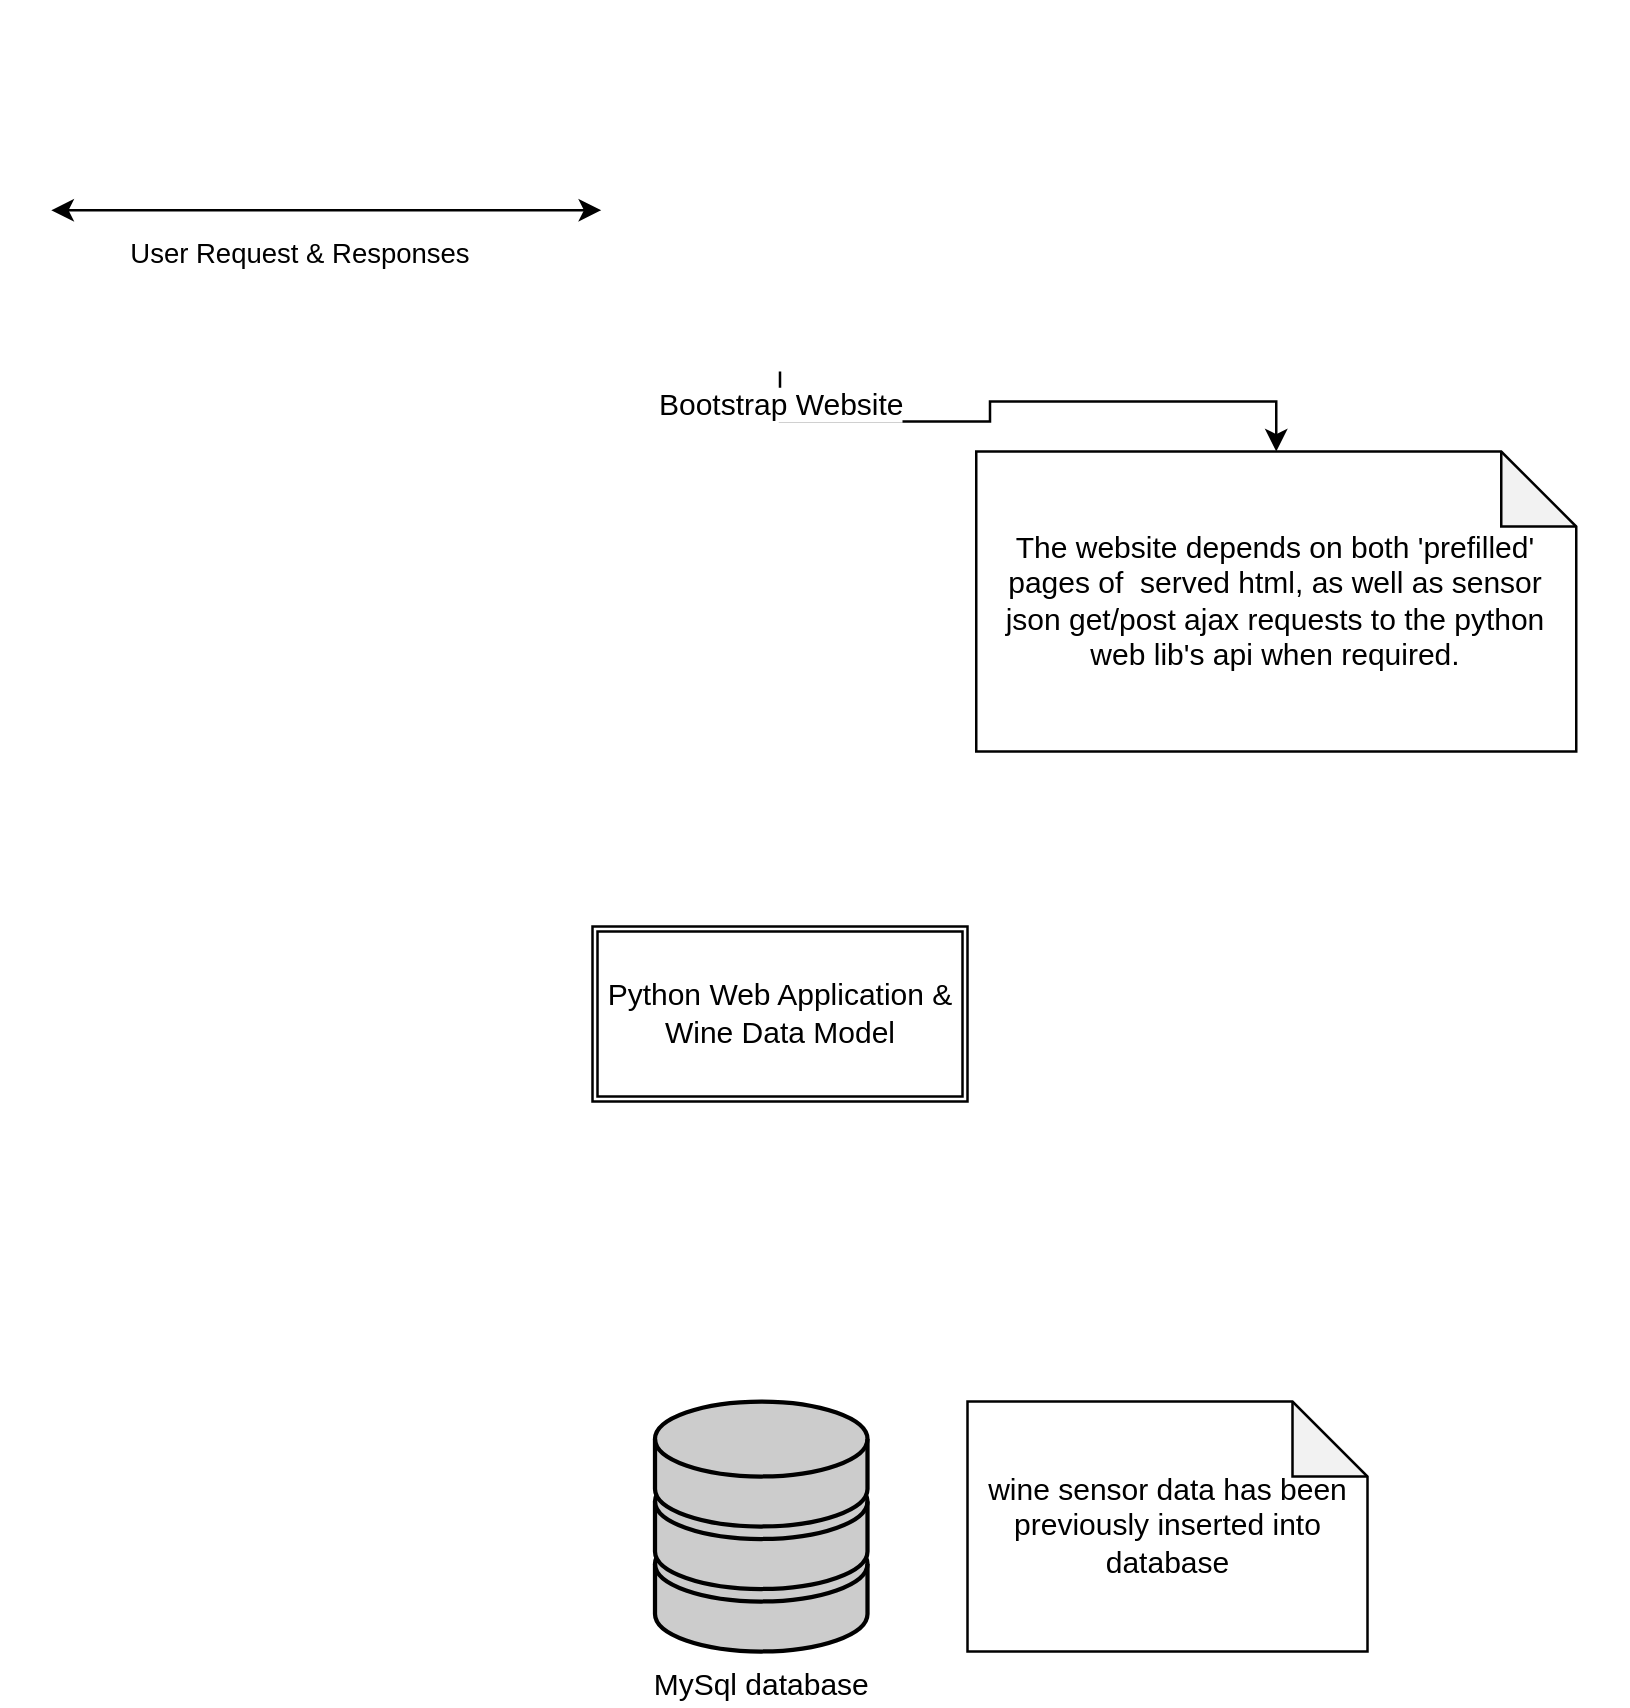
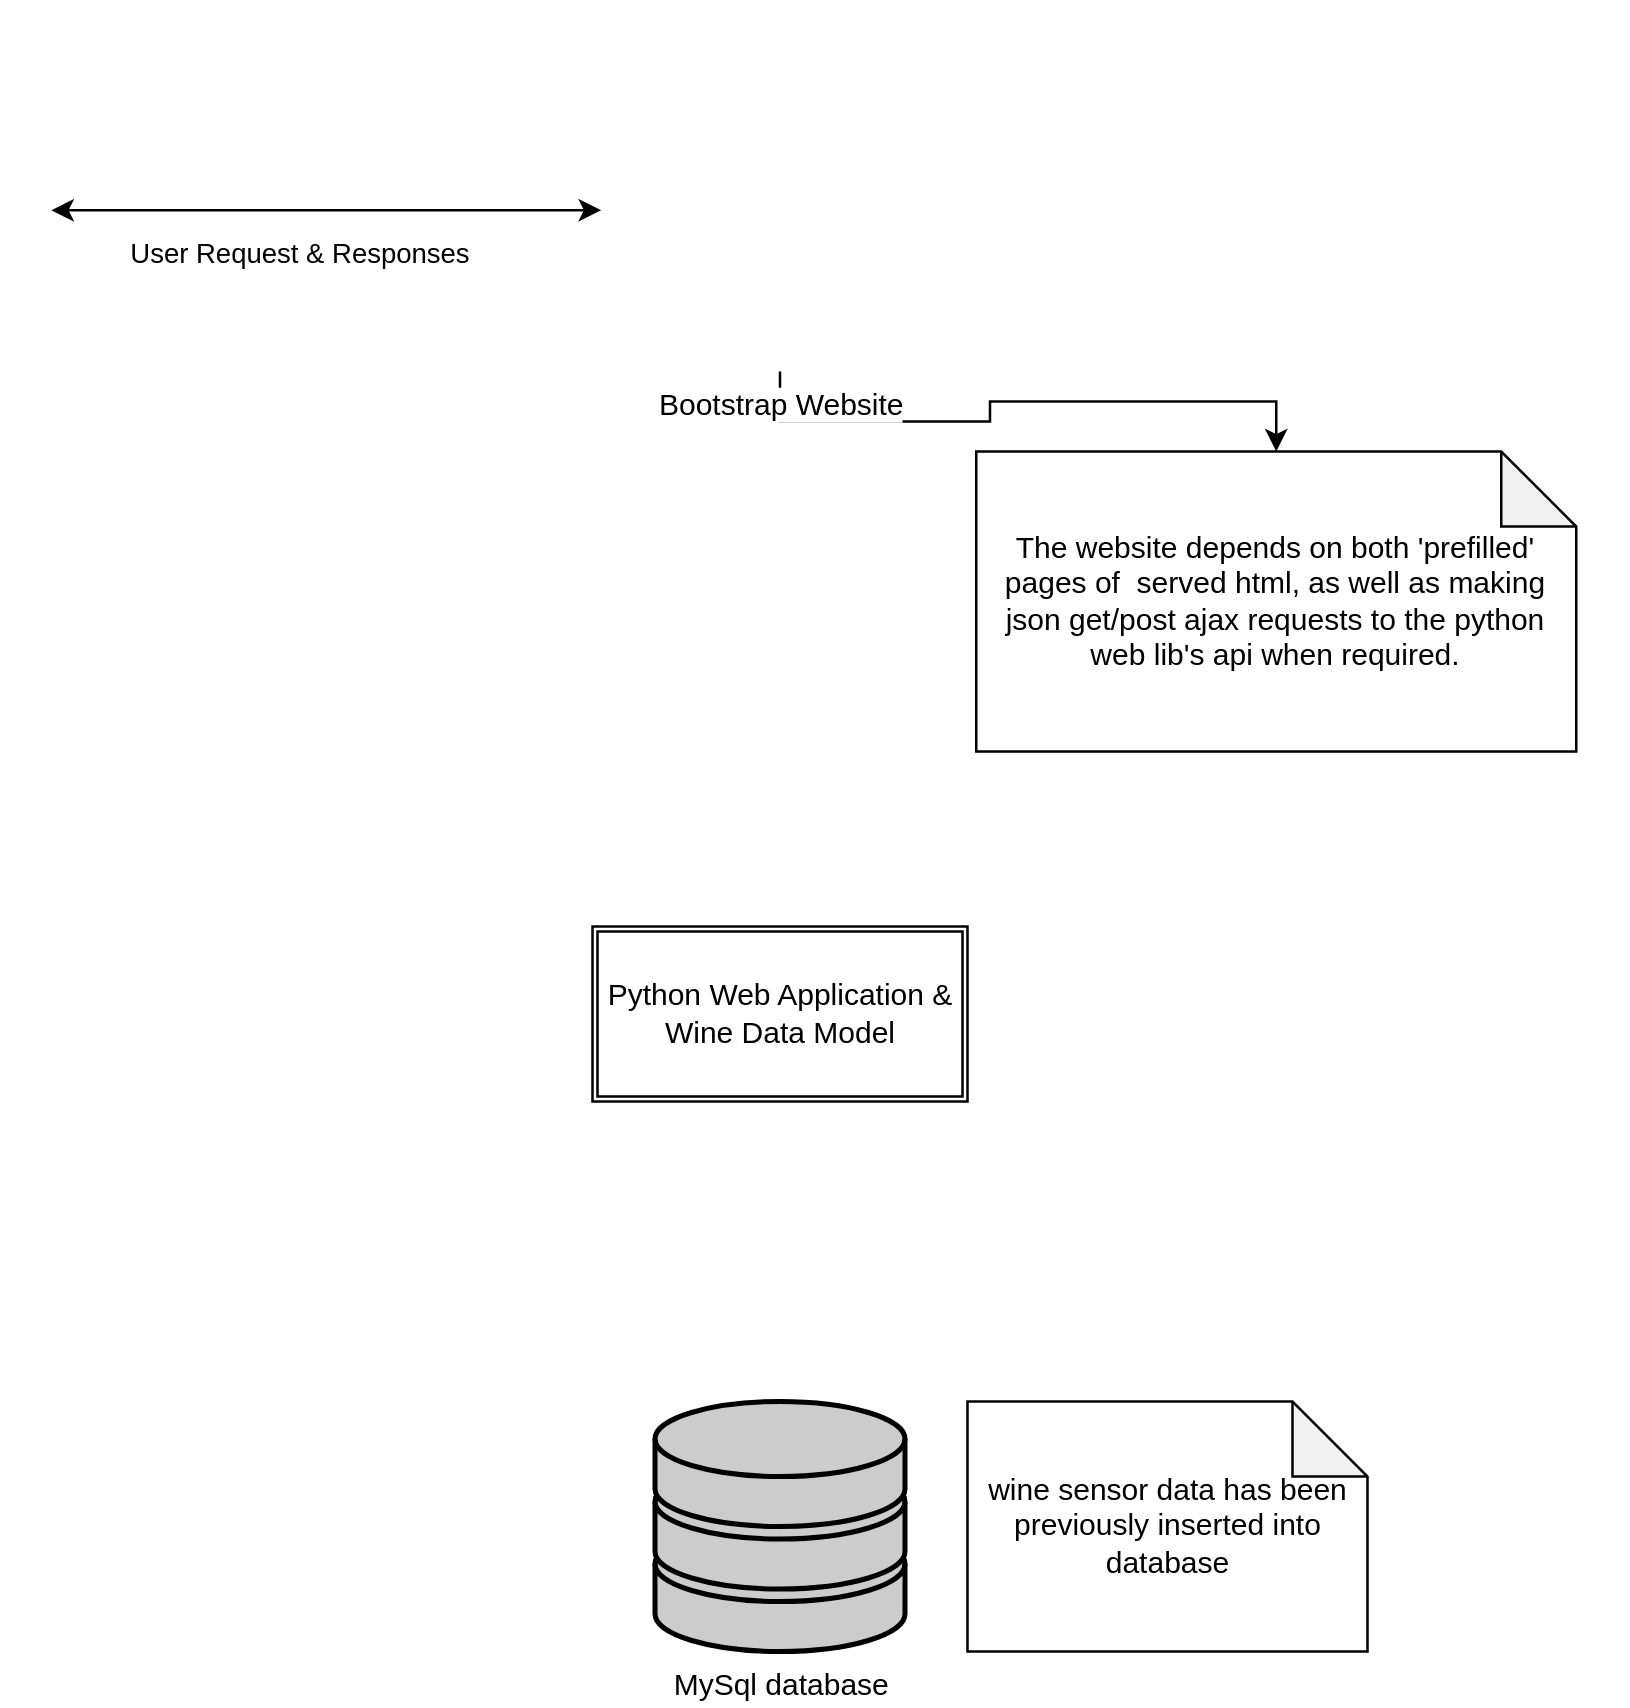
node "The website depends on both 'prefilled' pages of served html, as well as sensor json get/post ajax requests to the python web lib's api when required.": label "The website depends on both 'prefilled' pages of served html, as well as sensor json get/post ajax requests to the python web lib's api when required." -> "The website depends on both 'prefilled' pages of served html, as well as making json get/post ajax requests to the python web lib's api when required."
node "MySql database": size 213x250 -> 250x250
